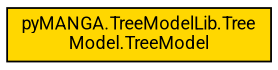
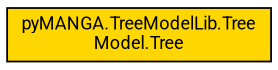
node "pyMANGA.TreeModelLib.Tree Model.TreeModel": label "pyMANGA.TreeModelLib.Tree Model.TreeModel" -> "pyMANGA.TreeModelLib.Tree Model.Tree"
